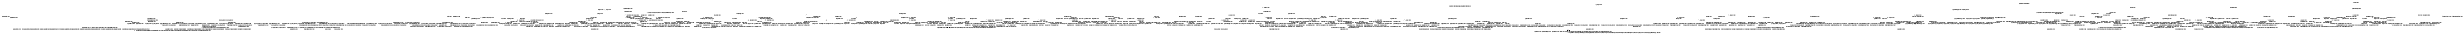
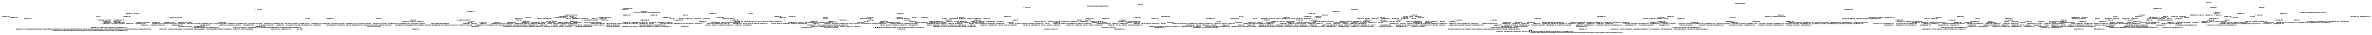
edge "s82" -> "s71": added, label "RSA_CLIENT_HELLO / TIMEOUT"
edge "s14" -> "s42": removed, label "CERTIFICATE_VERIFY / TIMEOUT"
edge "s87" -> "s17": now "s87" -> "s49"
edge "s66" -> "s5": added, label "CHANGE_CIPHER_SPEC / TIMEOUT"
